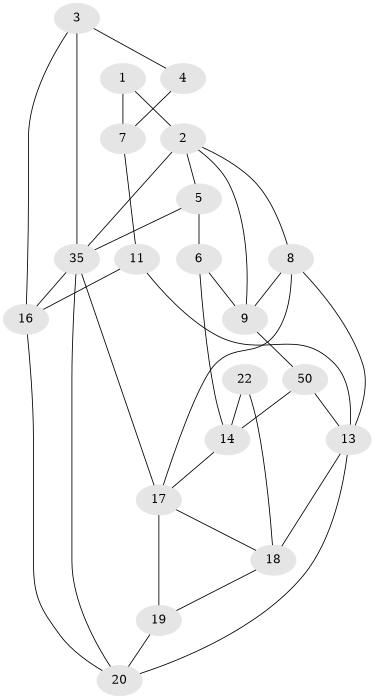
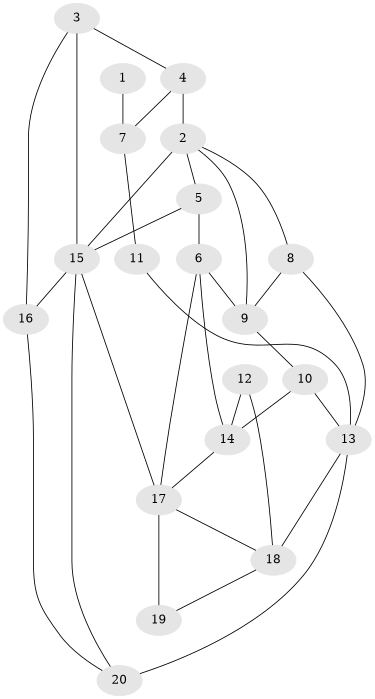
edge "1" -- "2": now "4" -- "2"
node "35": label "35" -> "15"
edge "11" -- "16": removed
edge "8" -- "17": now "6" -- "17"
node "22": label "22" -> "12"
node "50": label "50" -> "10"
edge "19" -- "20": removed
